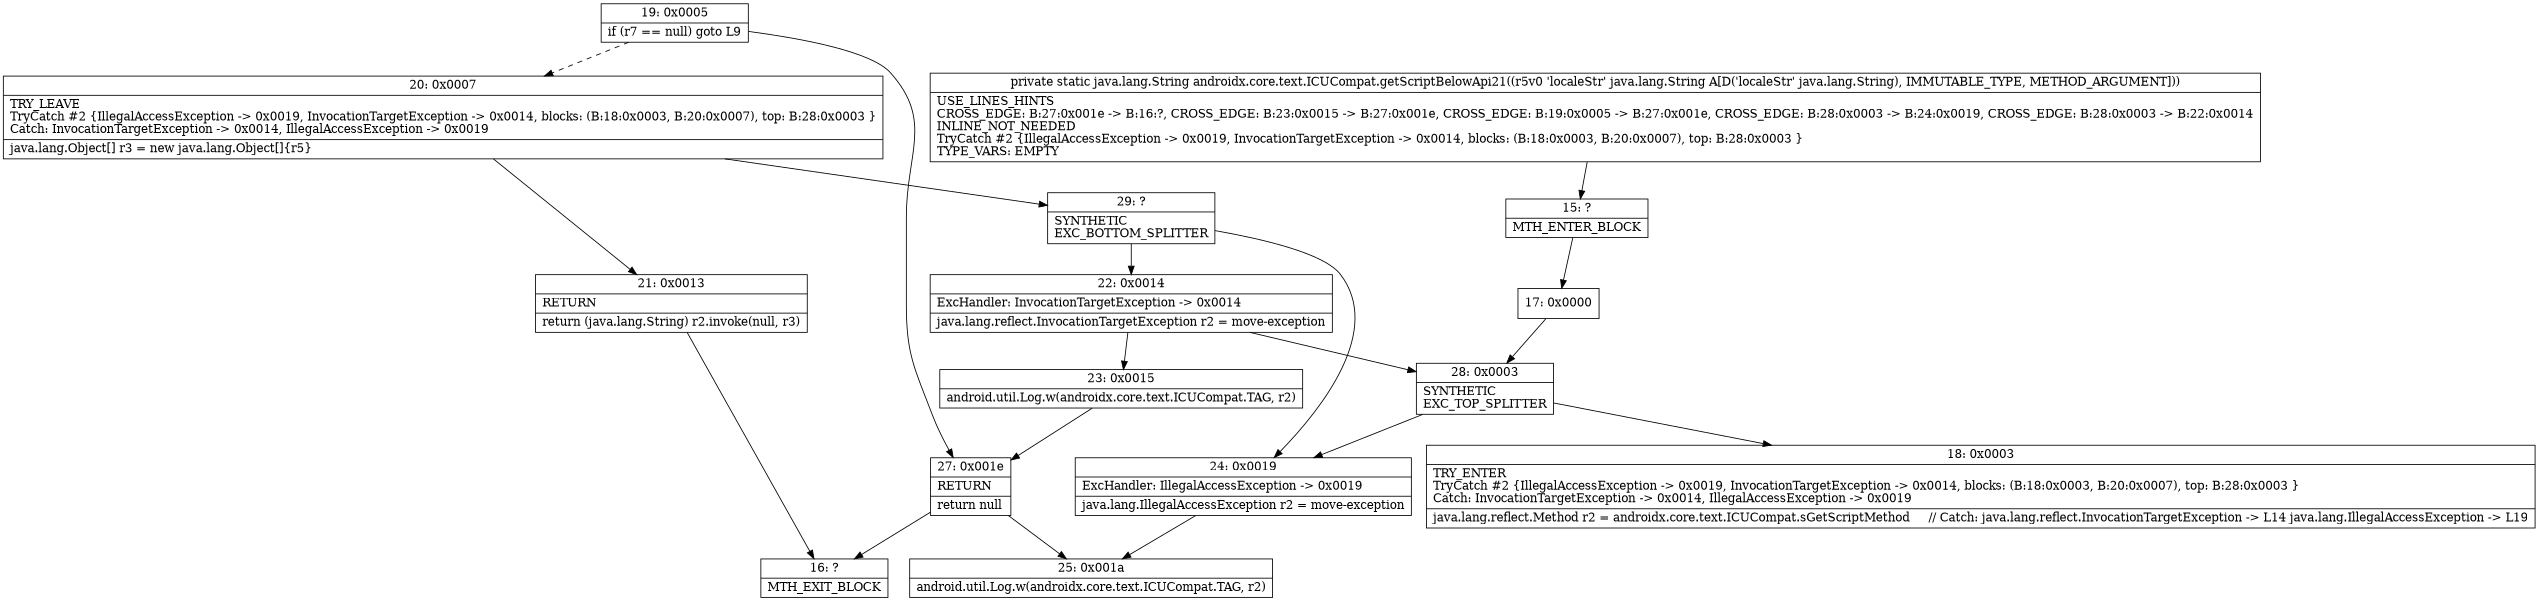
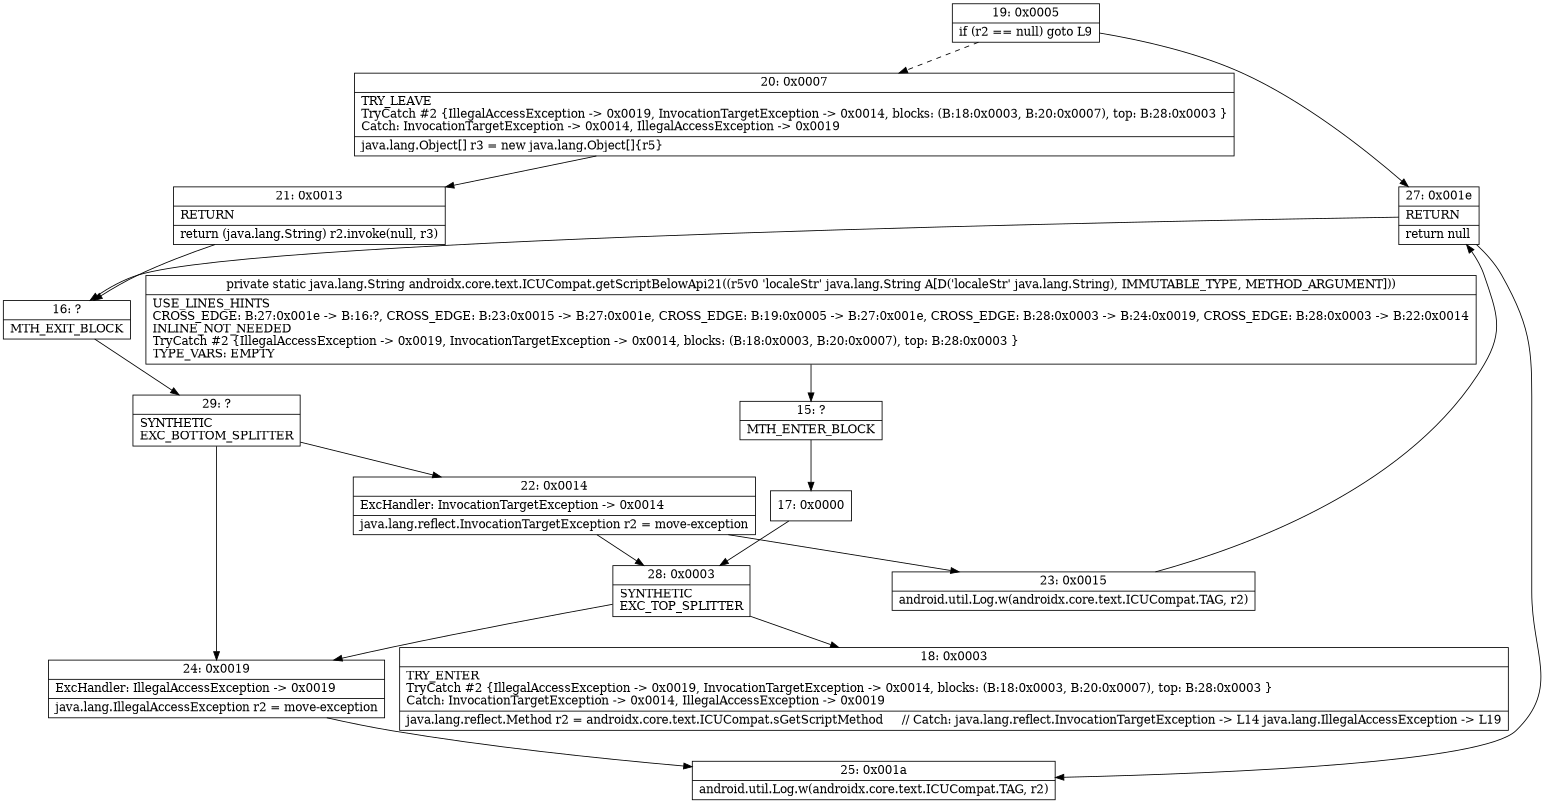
node "19: 0x0005": text "if (r7 == null) goto L9" -> "if (r2 == null) goto L9"
edge "20: 0x0007" -> "29: ?": now "16: ?" -> "29: ?"
